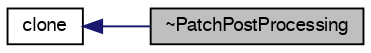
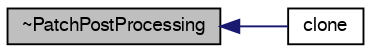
edge "~PatchPostProcessing" -> "clone": reversed
